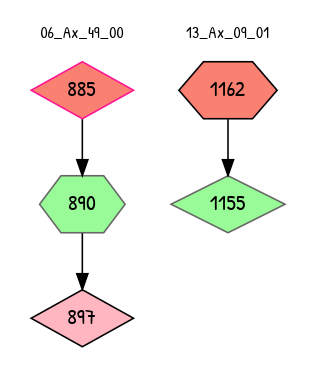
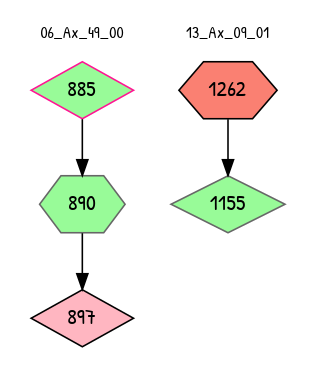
node "885": fillcolor salmon -> palegreen
node "1162": label "1162" -> "1262"
